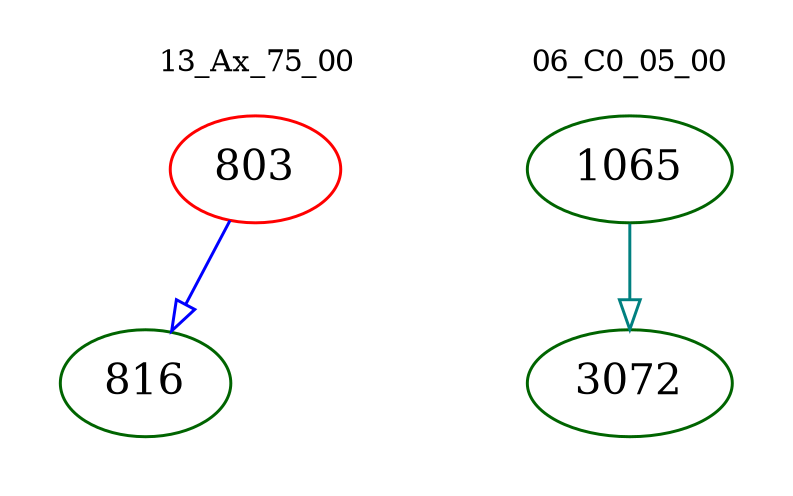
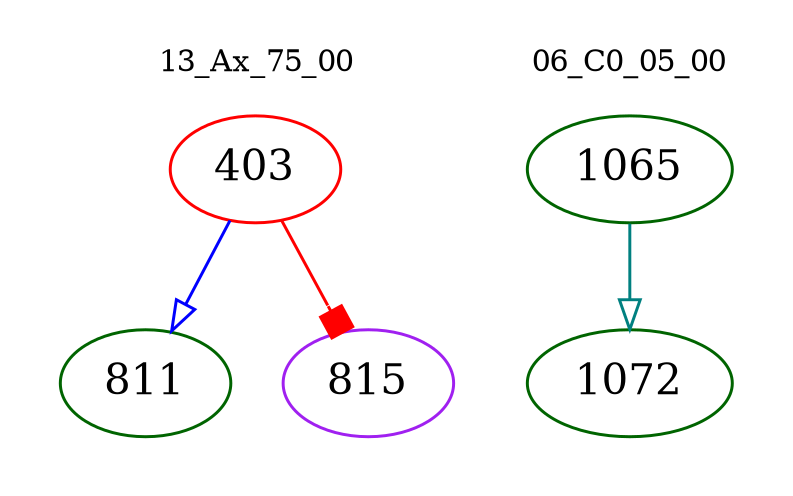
node "803": label "803" -> "403"
node "816": label "816" -> "811"
node "815": added
node "3072": label "3072" -> "1072"
